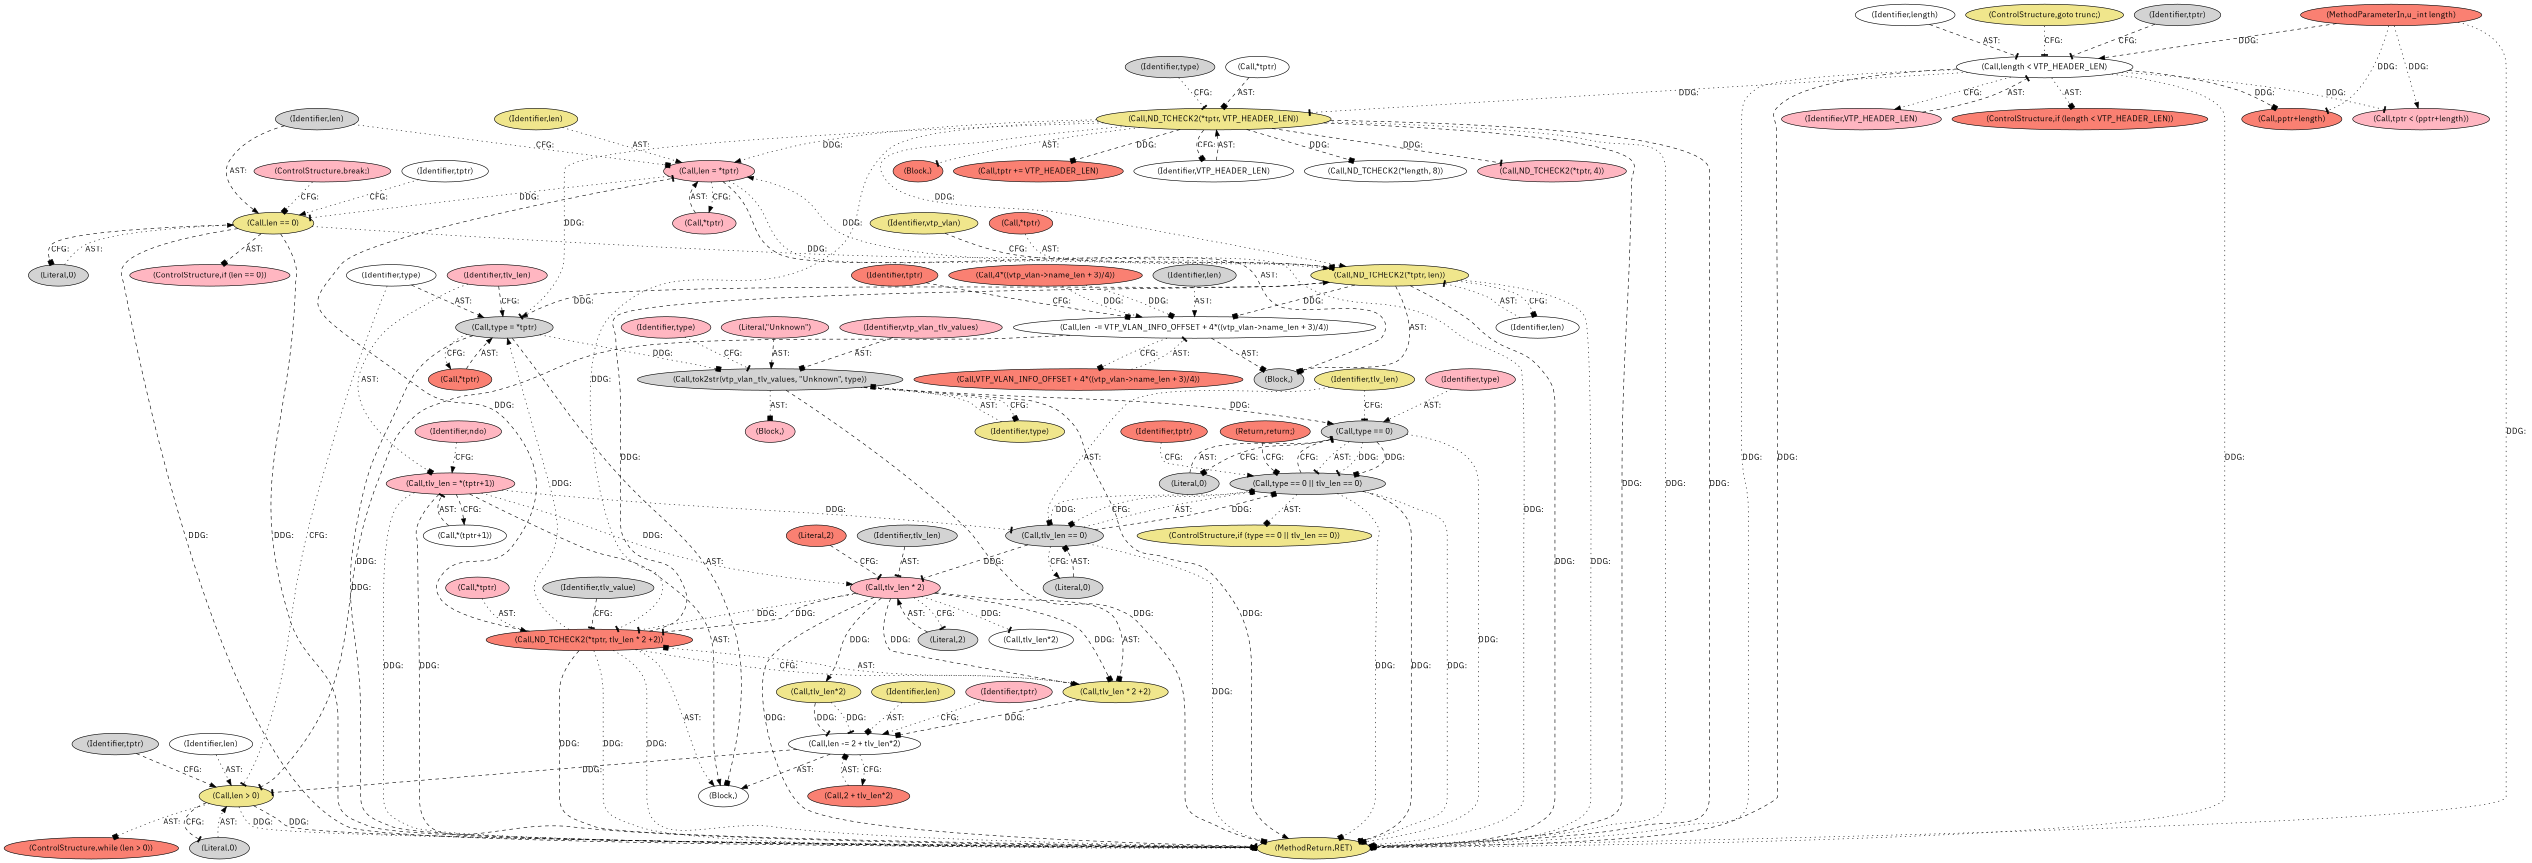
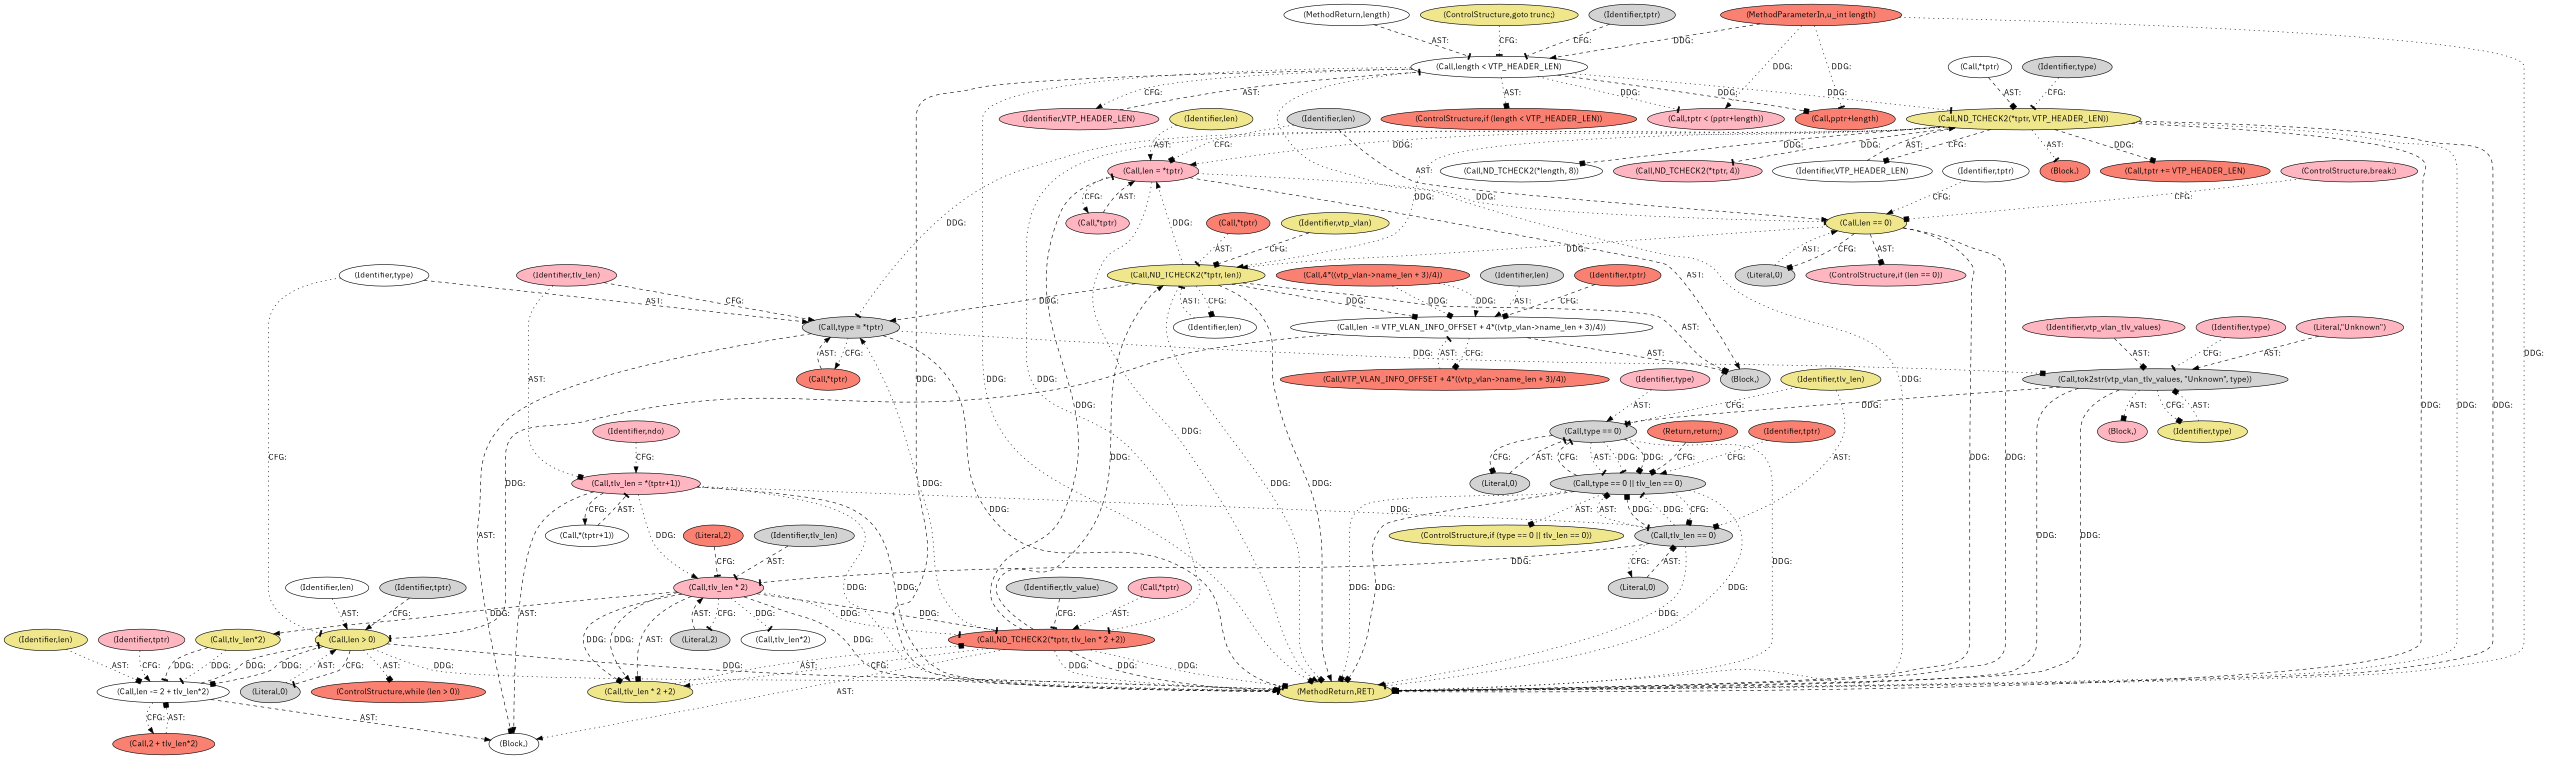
node "(Identifier,length)": label "(Identifier,length)" -> "(MethodReturn,length)"
edge "(Call,tlv_len * 2 +2)" -> "(Call,len -= 2 + tlv_len*2)": now "(Call,len > 0)" -> "(Call,len -= 2 + tlv_len*2)"
